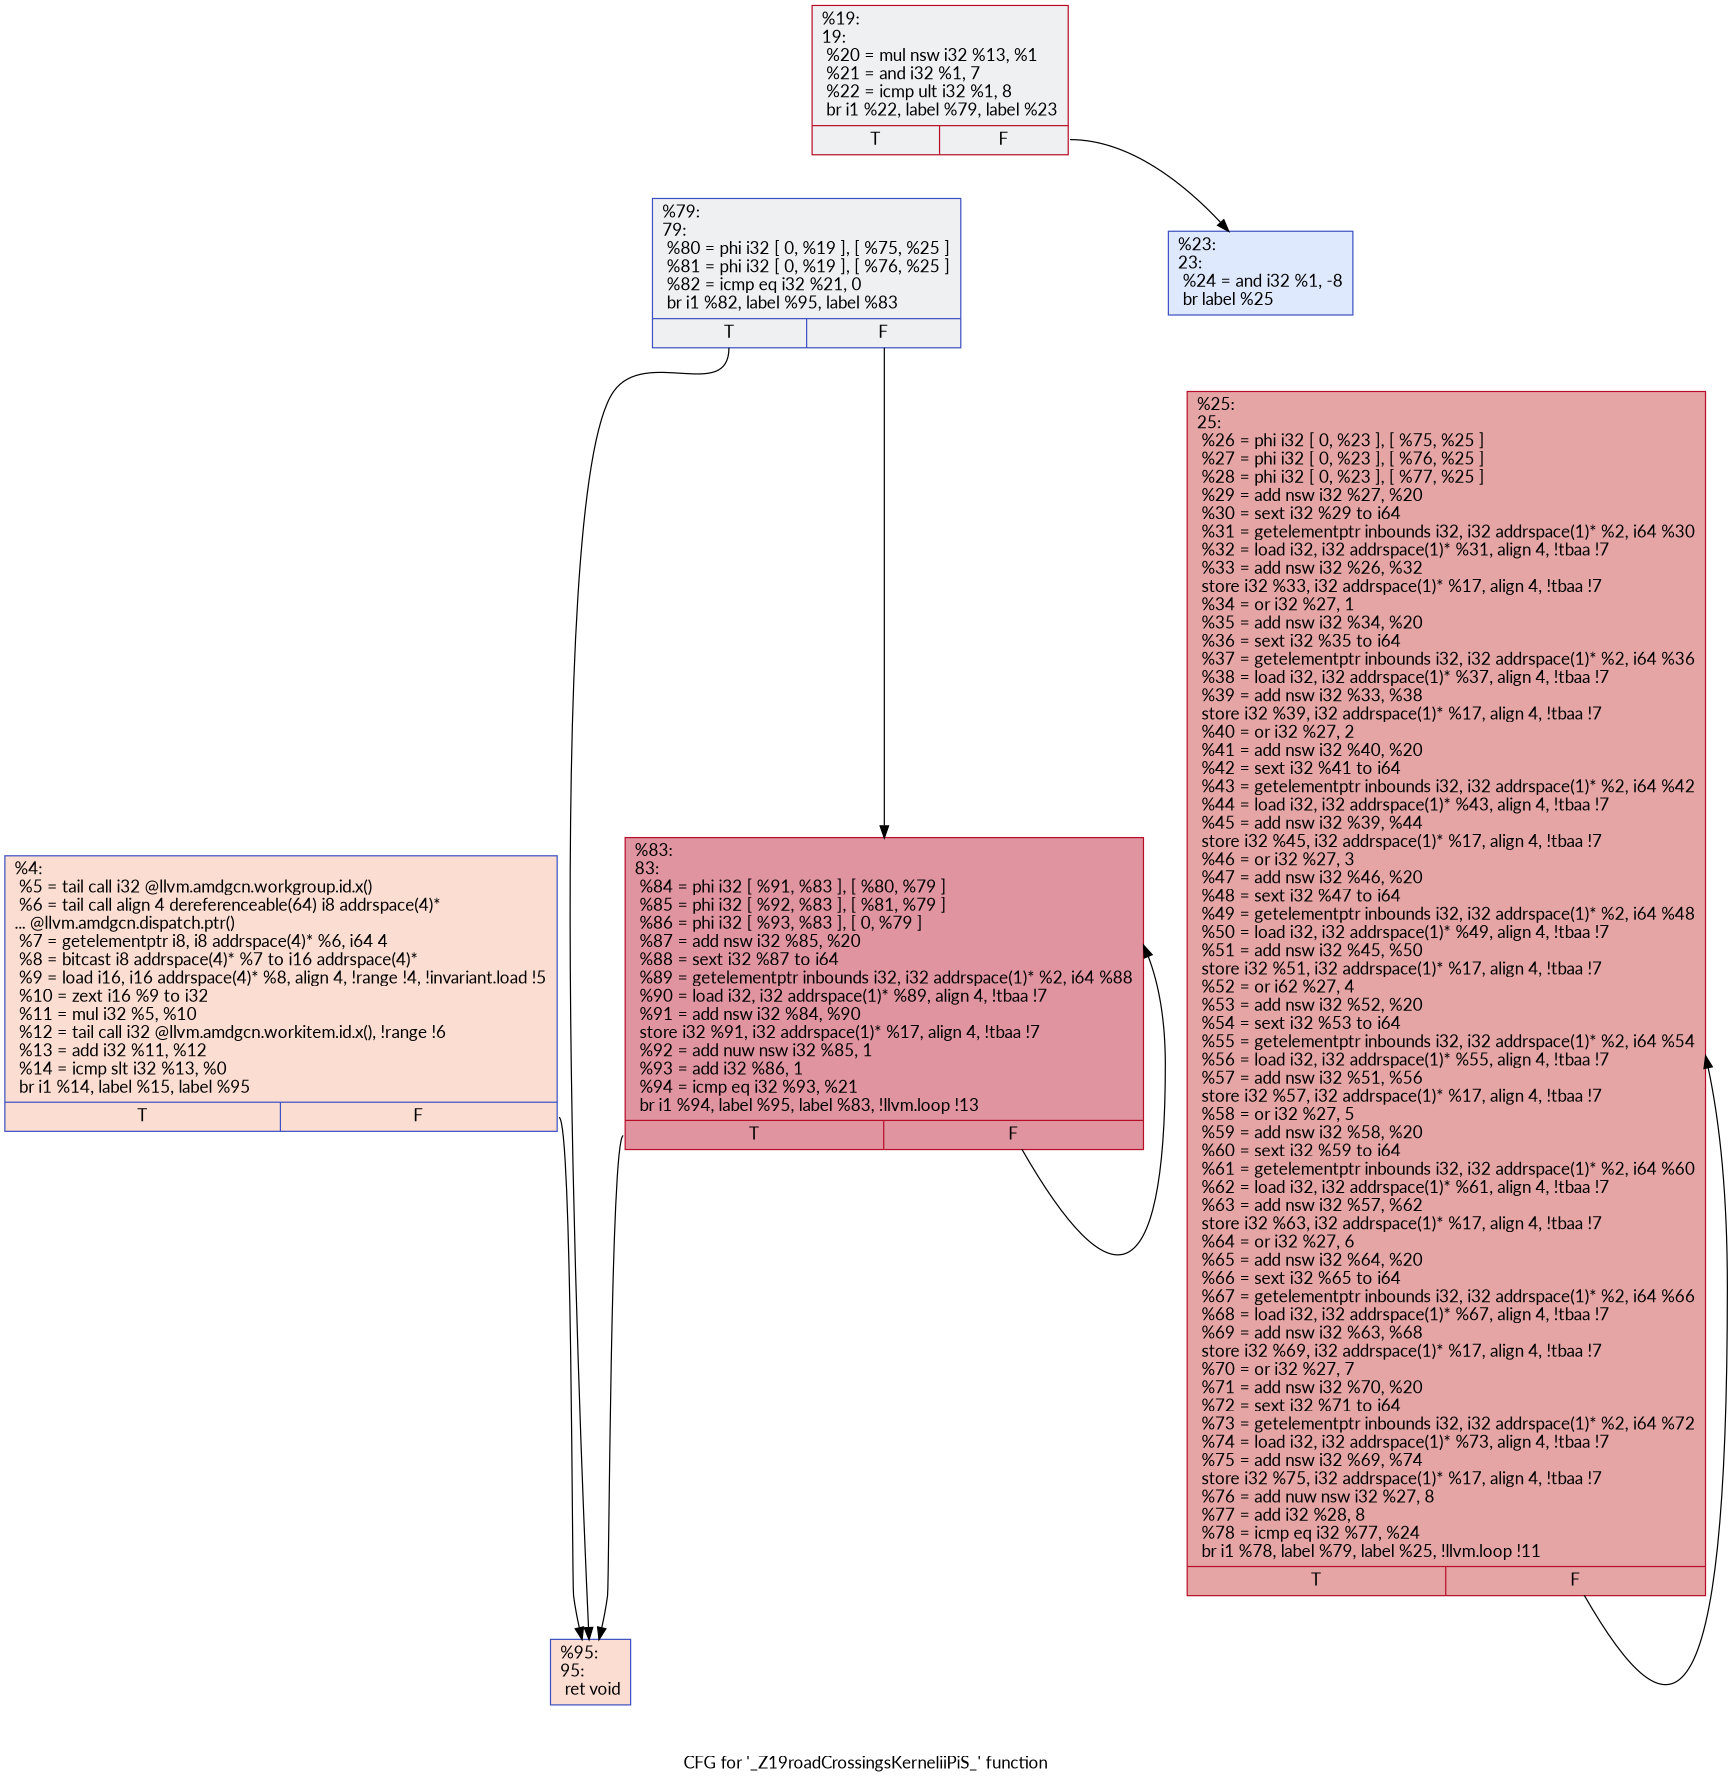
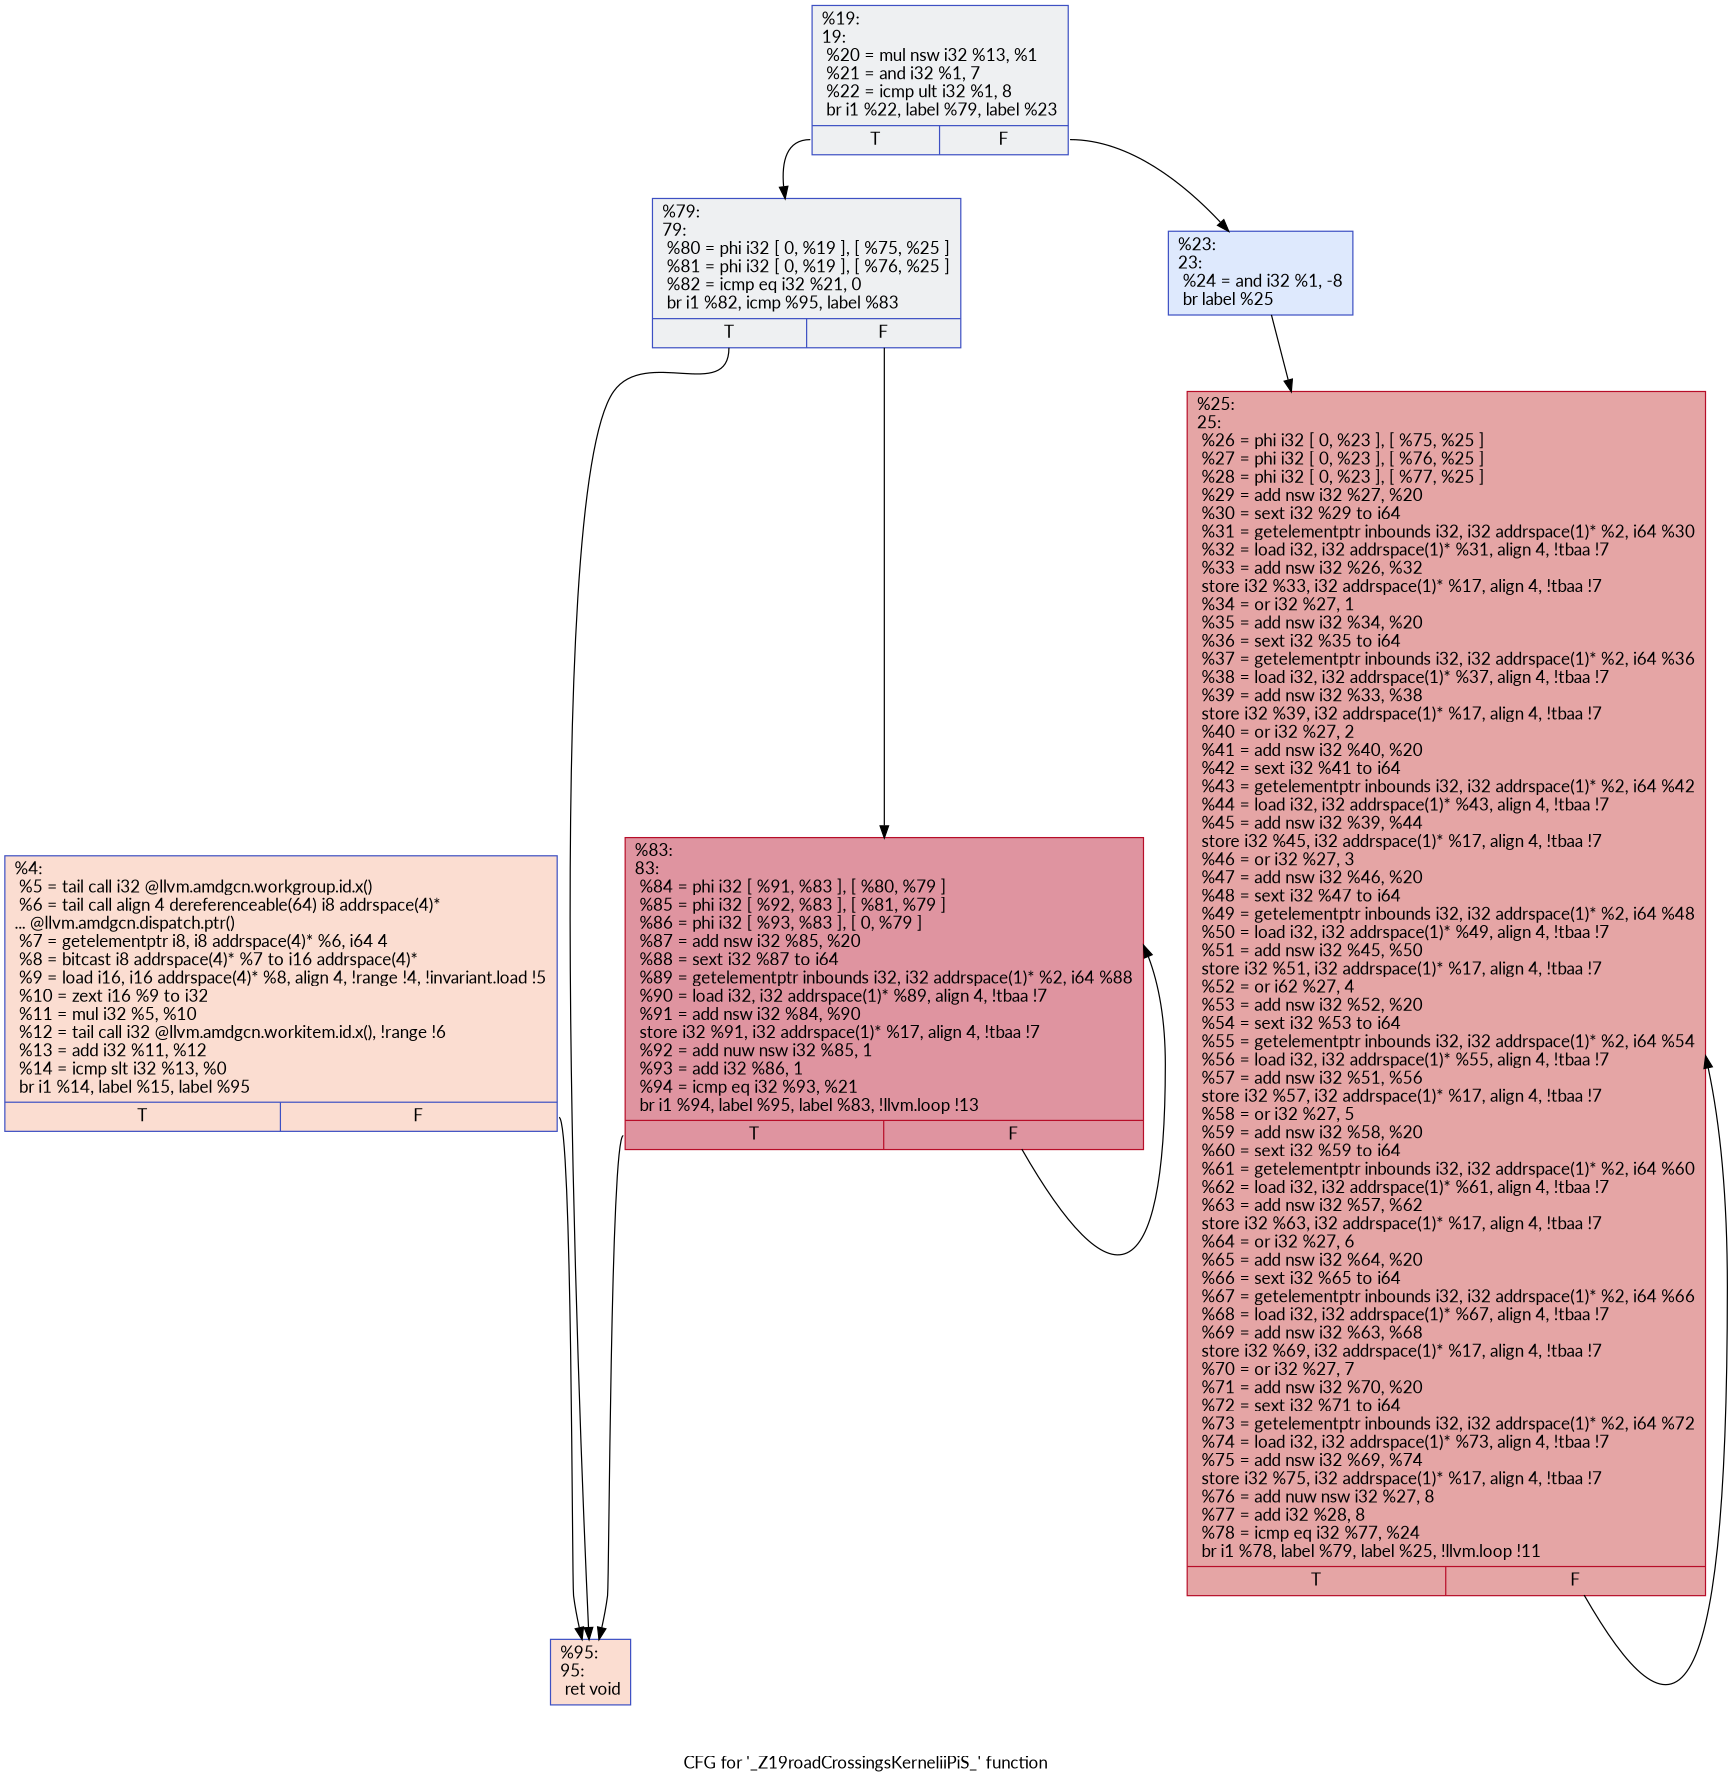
node "%19:": color #b70d28ff -> #3d50c3ff
edge "%19:" -> "%79:": added
node "%79:": text "br i1 %82, label %95, label %83" -> "br i1 %82, icmp %95, label %83"
edge "%23:" -> "%25:": added
